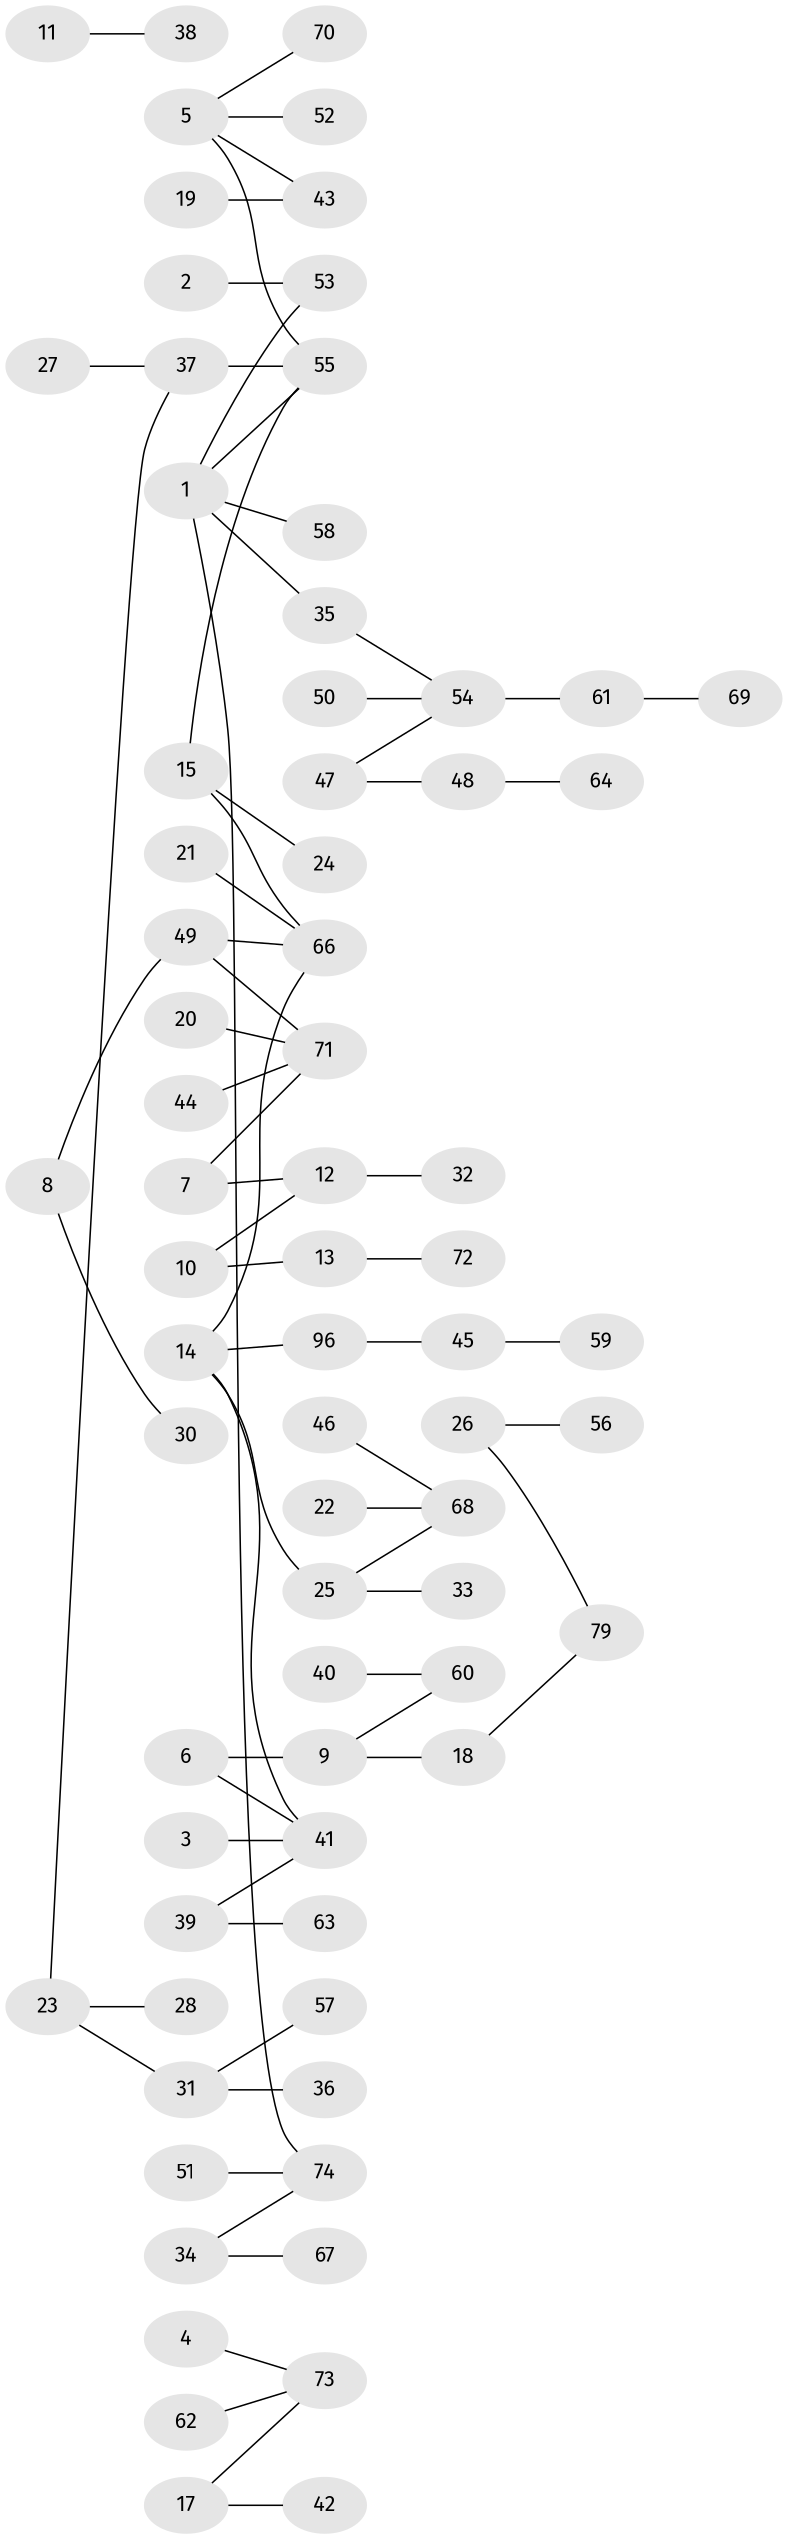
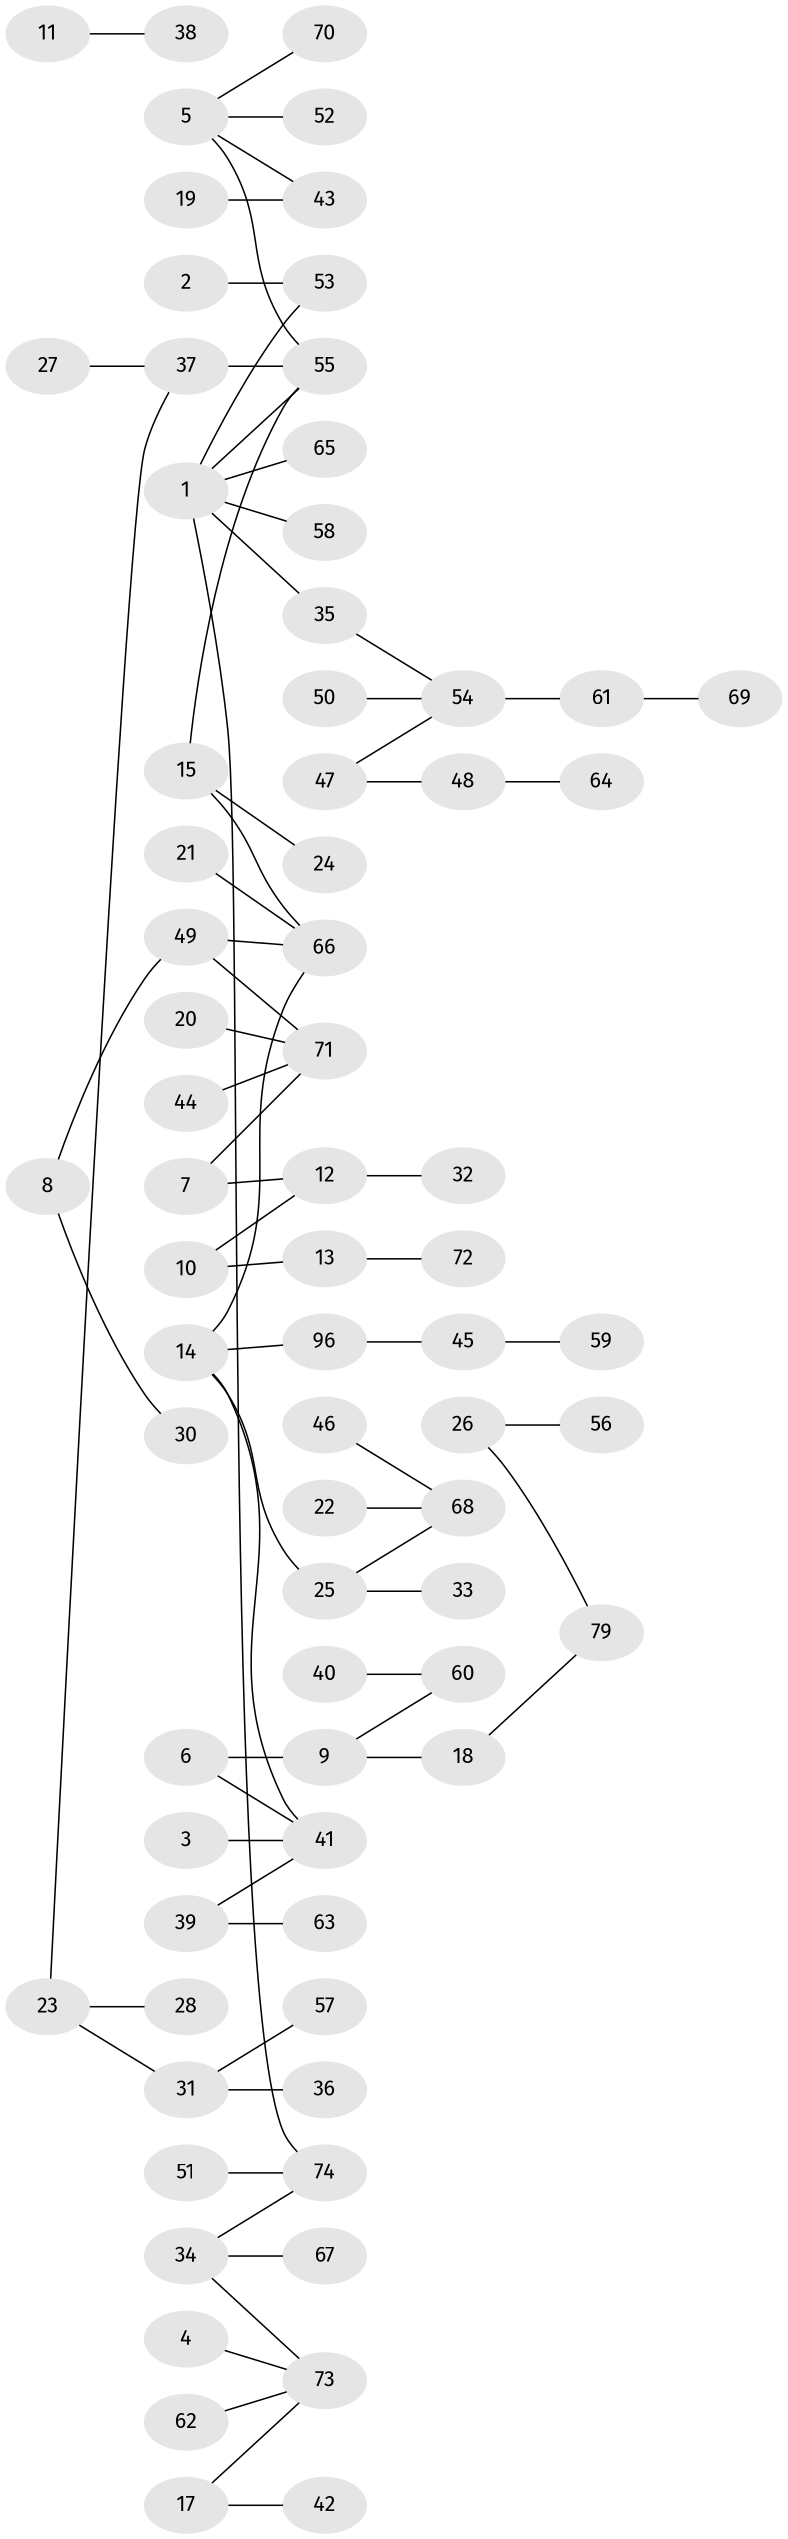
node "65": added
edge "34" -- "73": added
